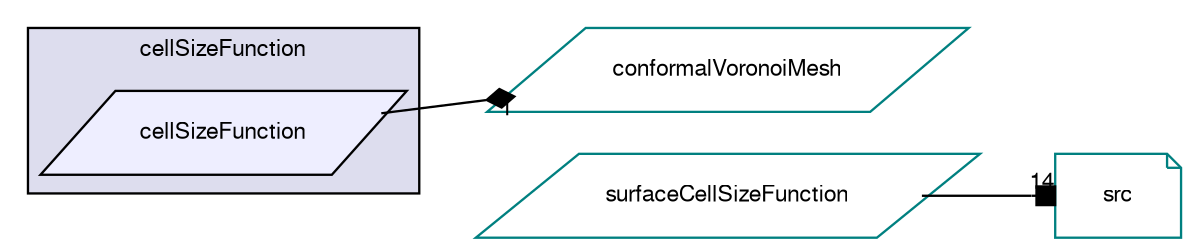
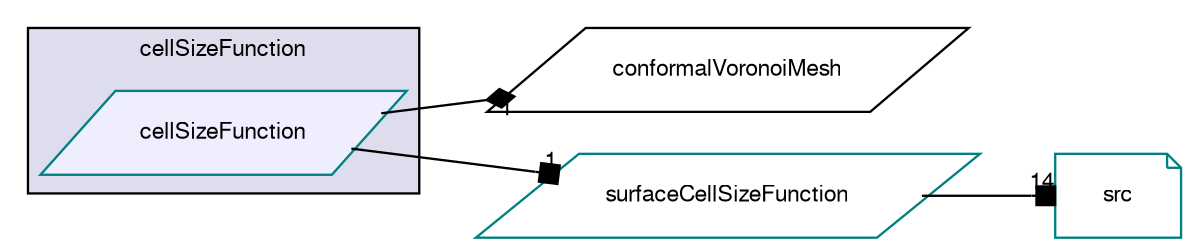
node "conformalVoronoiMesh": color teal -> black
node "cellSizeFunction": color black -> teal
edge "cellSizeFunction" -> "surfaceCellSizeFunction": added
